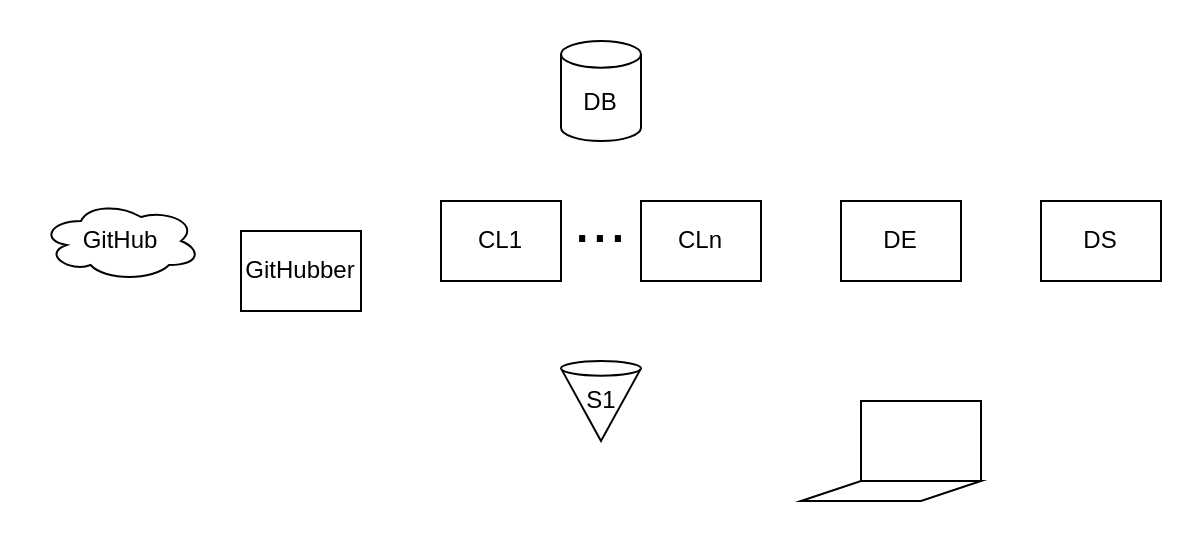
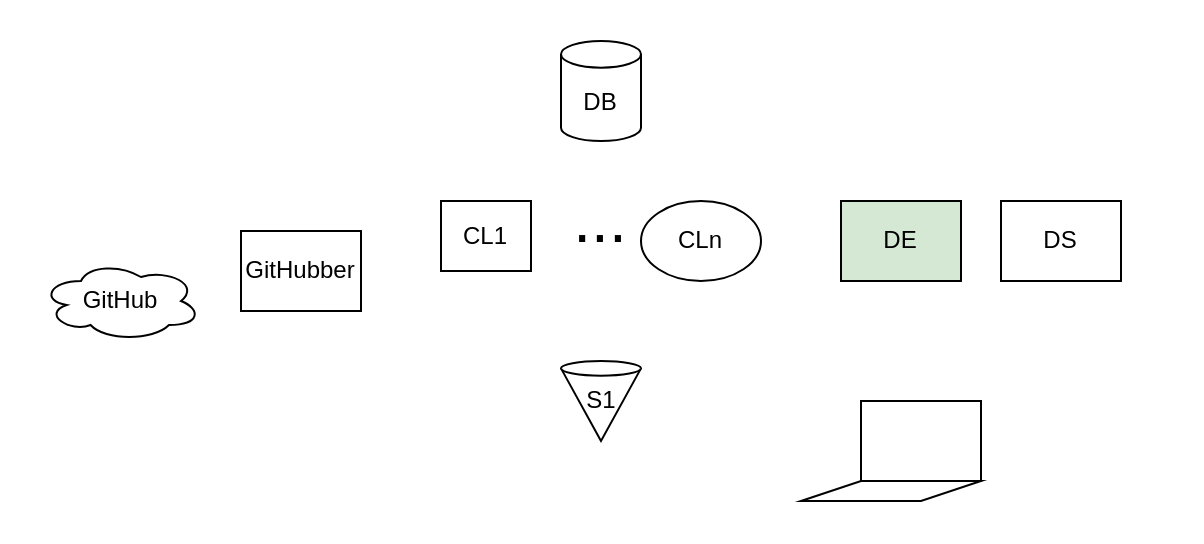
node "GitHub": moved (121, 241) -> (121, 301)
node "CL1": size 120x80 -> 90x70
node "CLn": shape rectangle -> ellipse
node "DE": fillcolor #ffffff -> #d5e8d4
node "DS": moved (1101, 241) -> (1061, 241)
